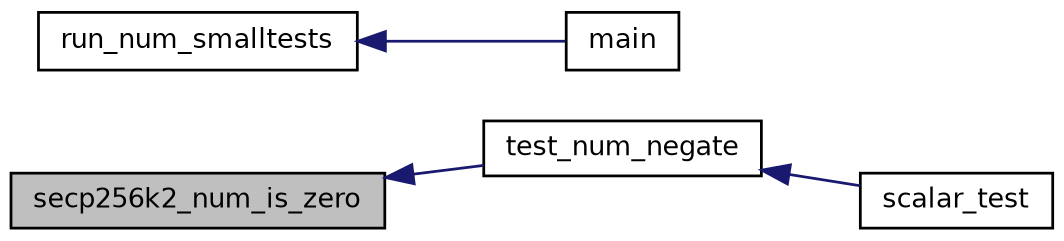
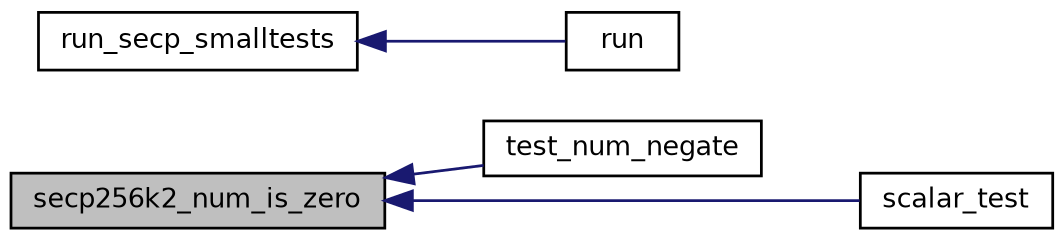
node "run_num_smalltests": label "run_num_smalltests" -> "run_secp_smalltests"
node "main": label "main" -> "run"
edge "scalar_test" -> "test_num_negate": now "scalar_test" -> "secp256k2_num_is_zero"
